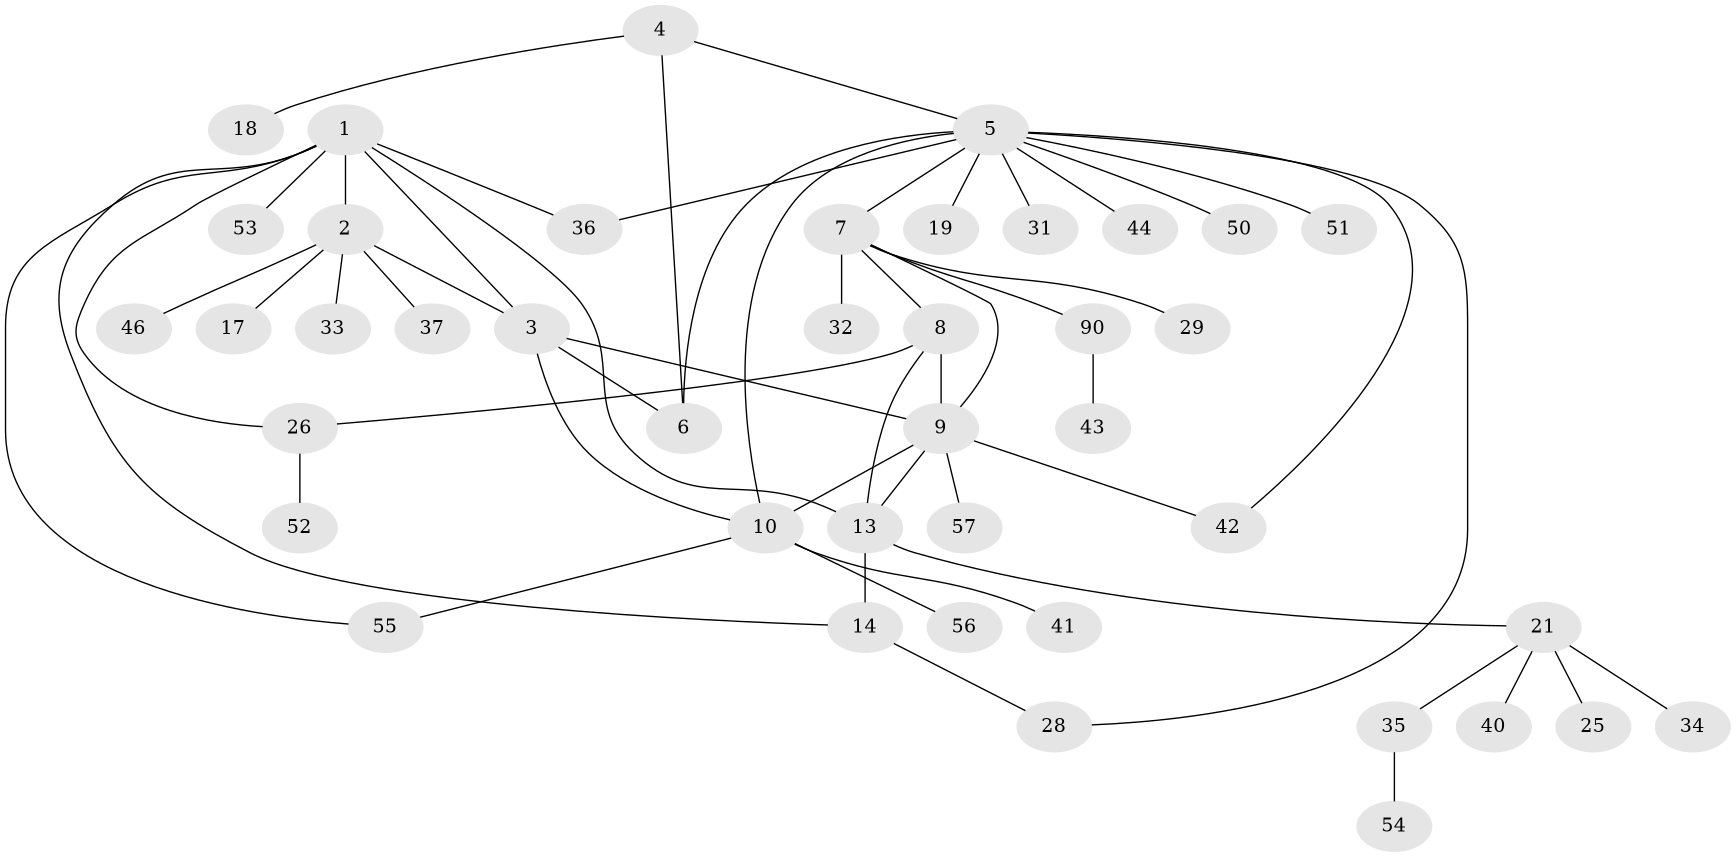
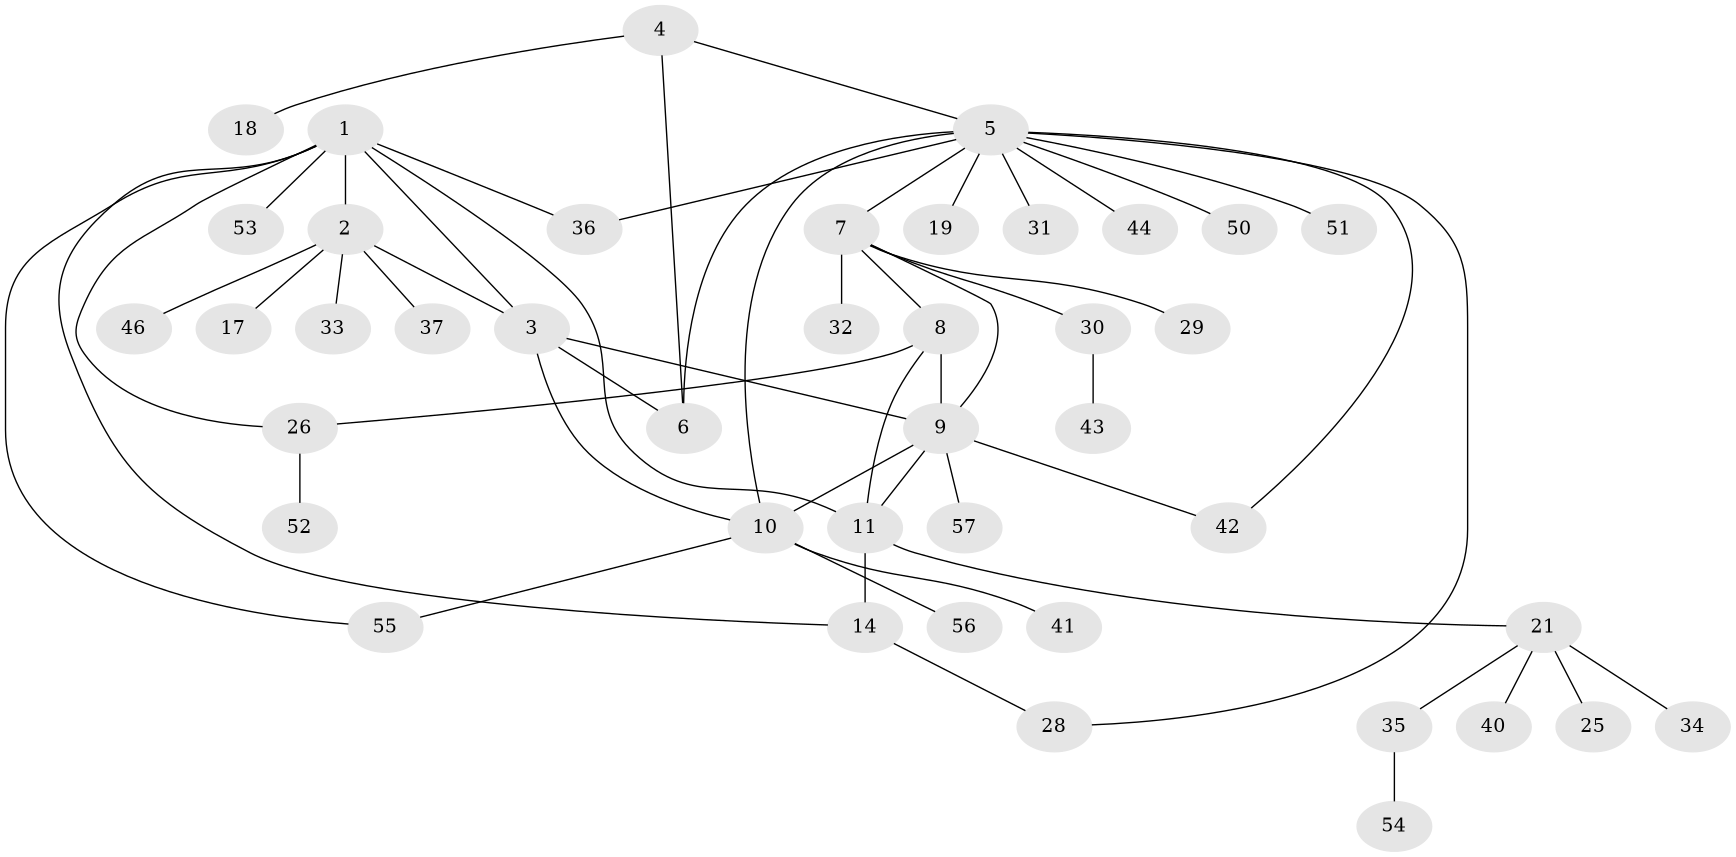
node "90": label "90" -> "30"
node "13": label "13" -> "11"
